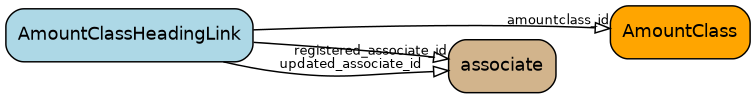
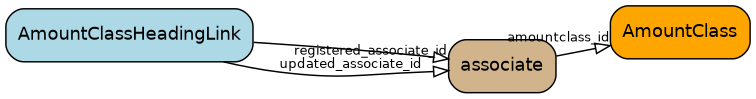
edge "AmountClassHeadingLink" -> "AmountClass": now "associate" -> "AmountClass"
